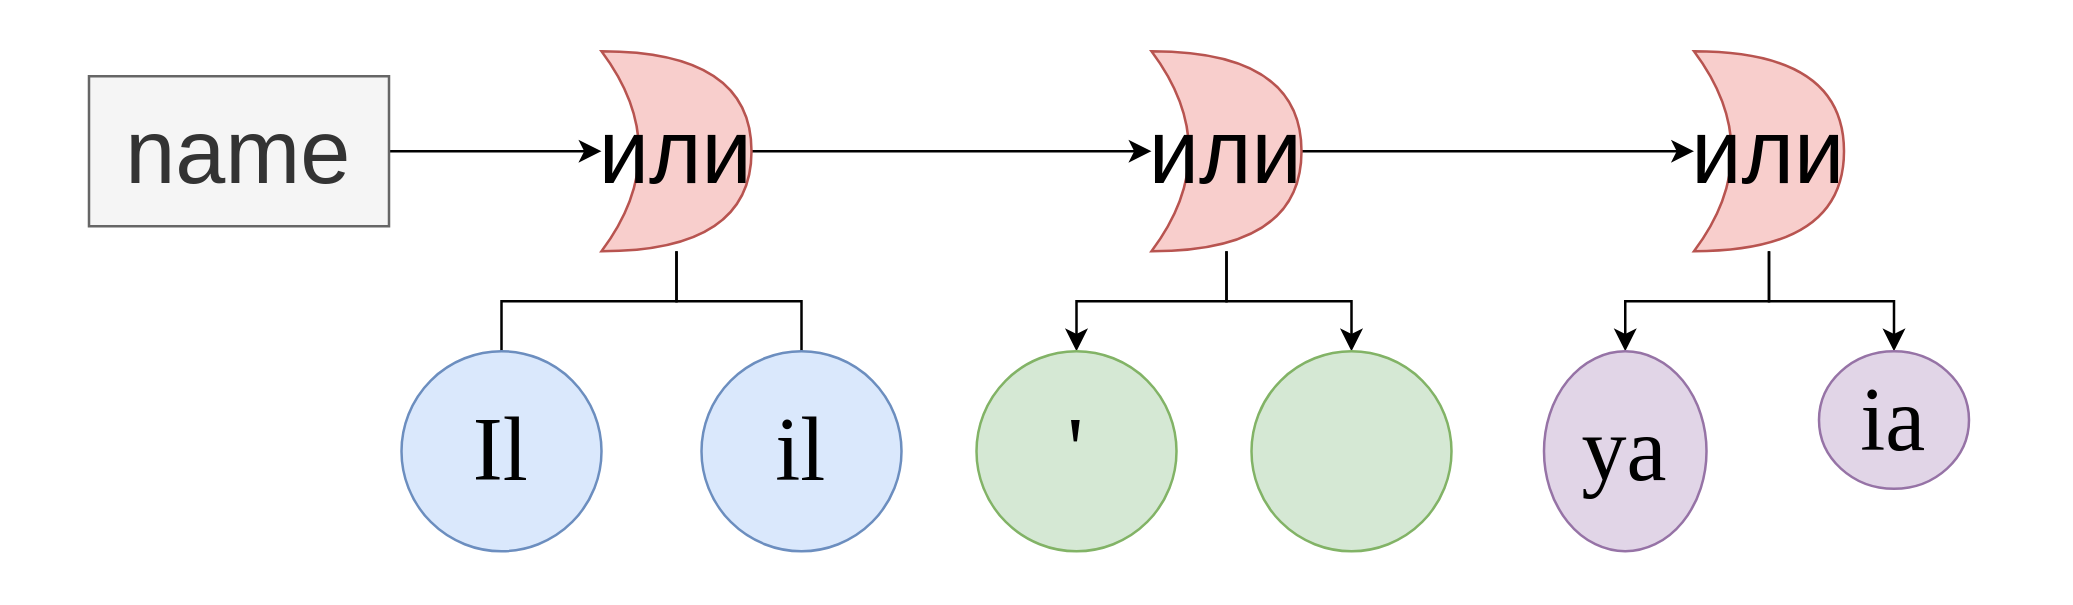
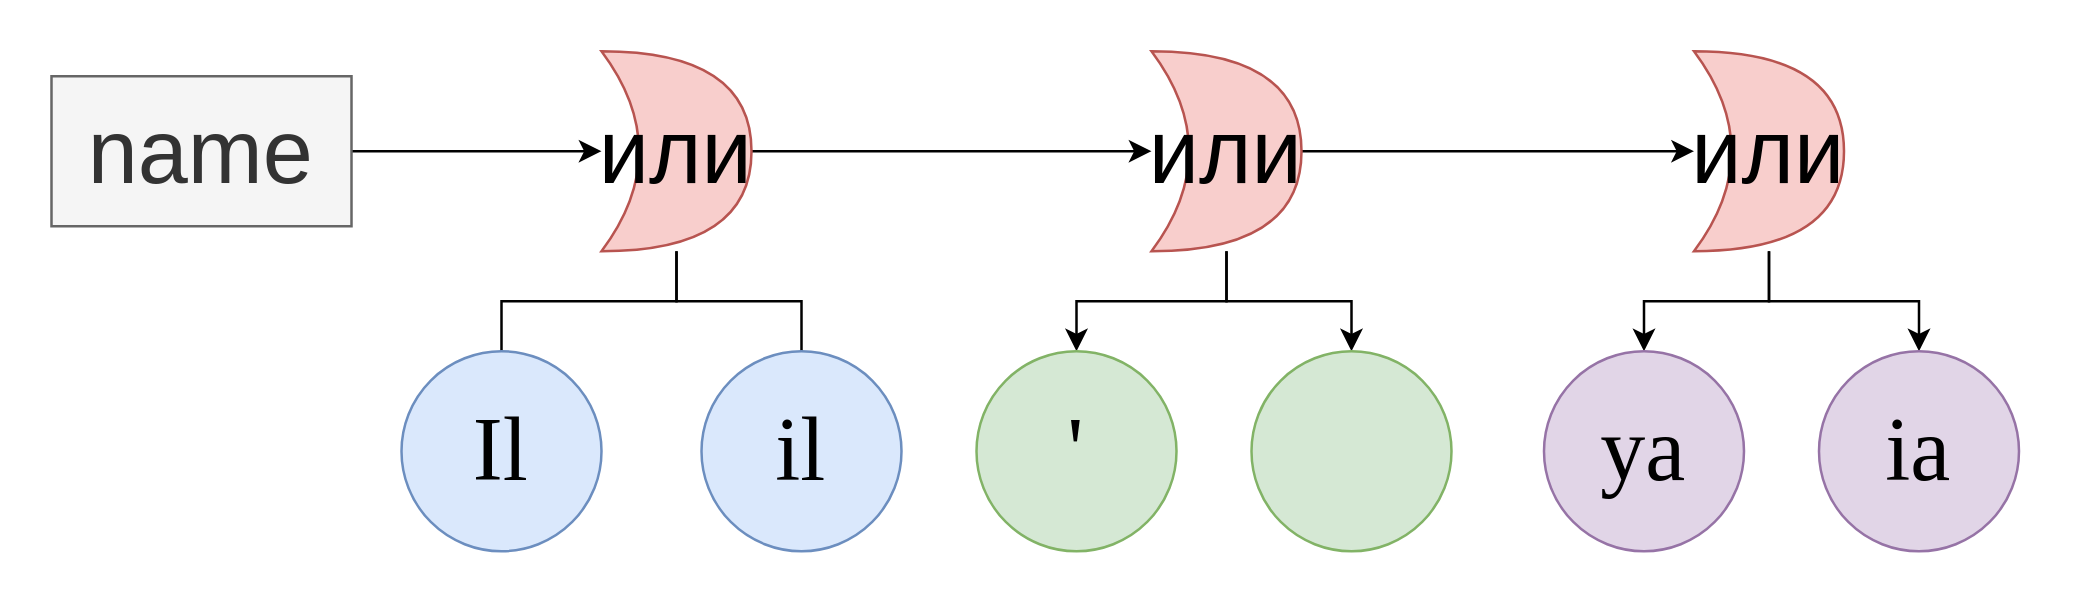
node "name": moved (239, 151) -> (201, 151)
node "ia": size 150x138 -> 200x200
node "ya": size 163x200 -> 200x200
